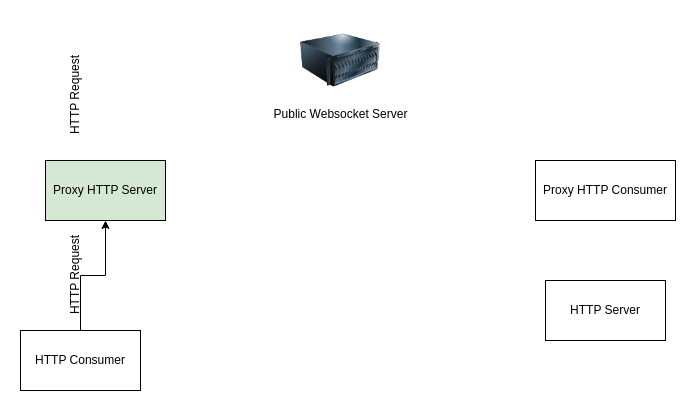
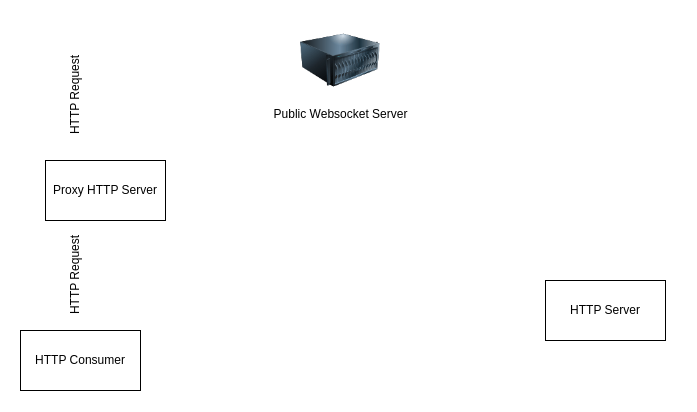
node "Proxy HTTP Server": fillcolor #d5e8d4 -> #ffffff
node "Proxy HTTP Consumer": removed
edge "HTTP Consumer" -> "Proxy HTTP Server": removed
